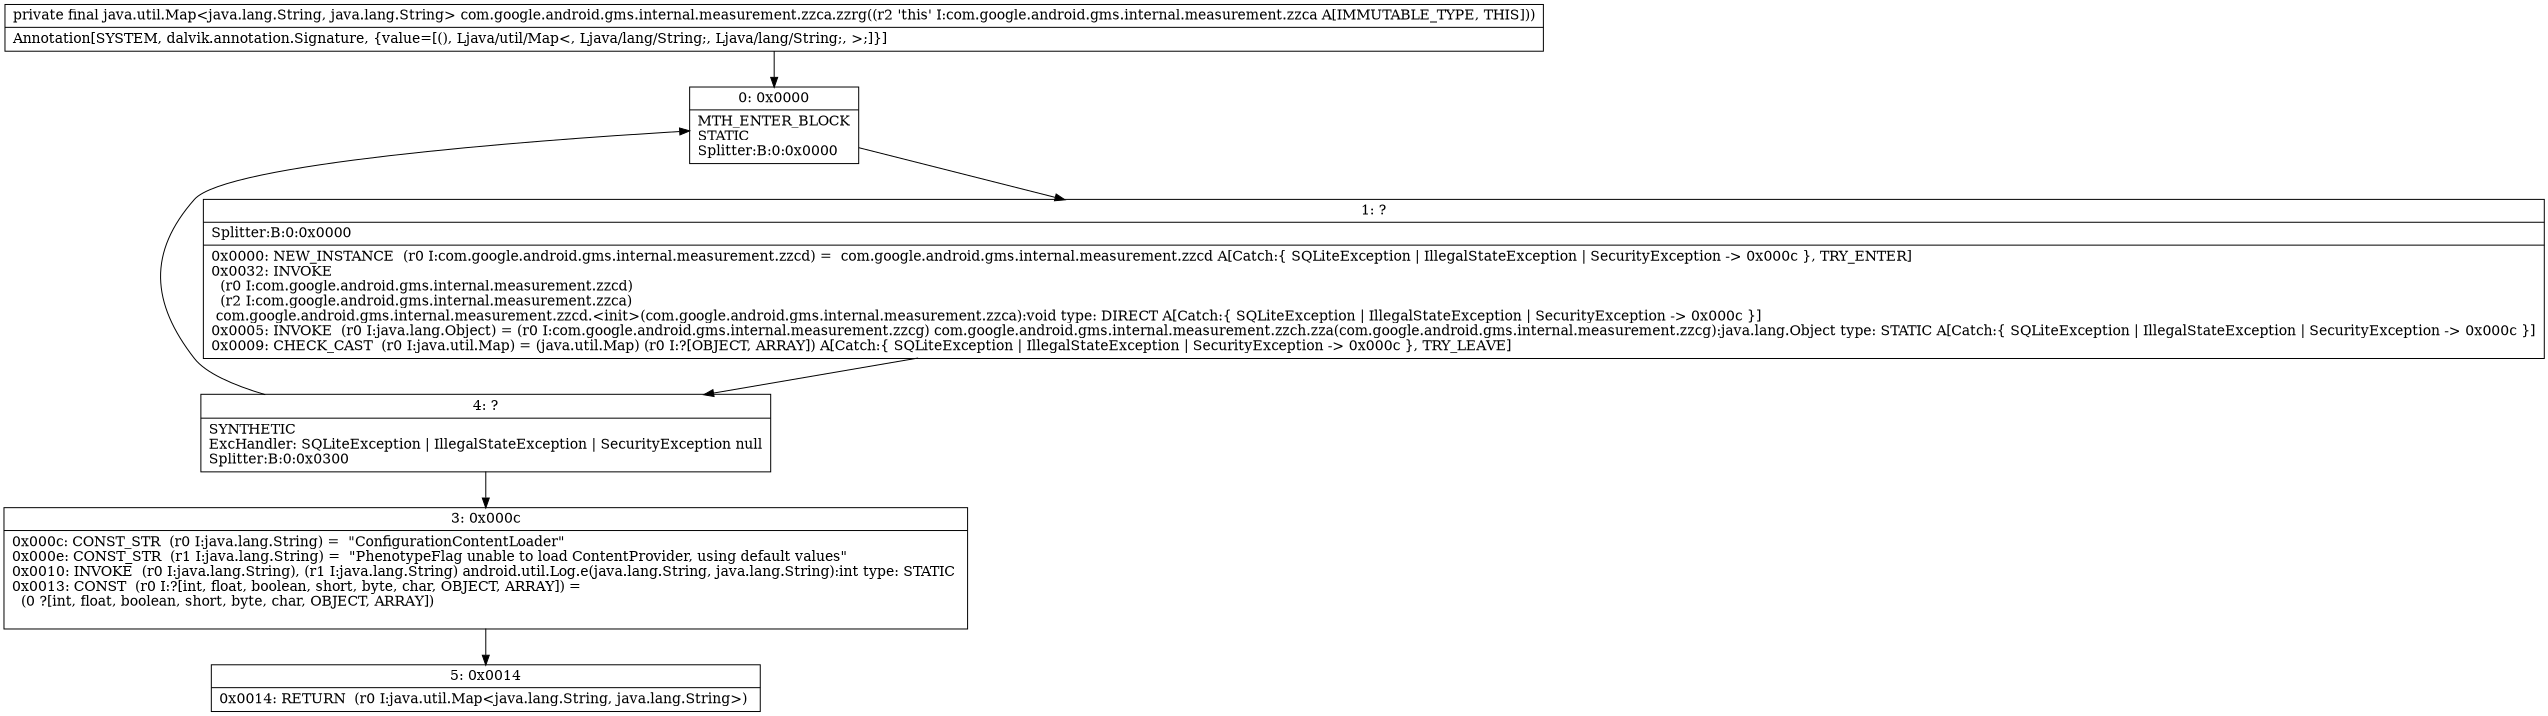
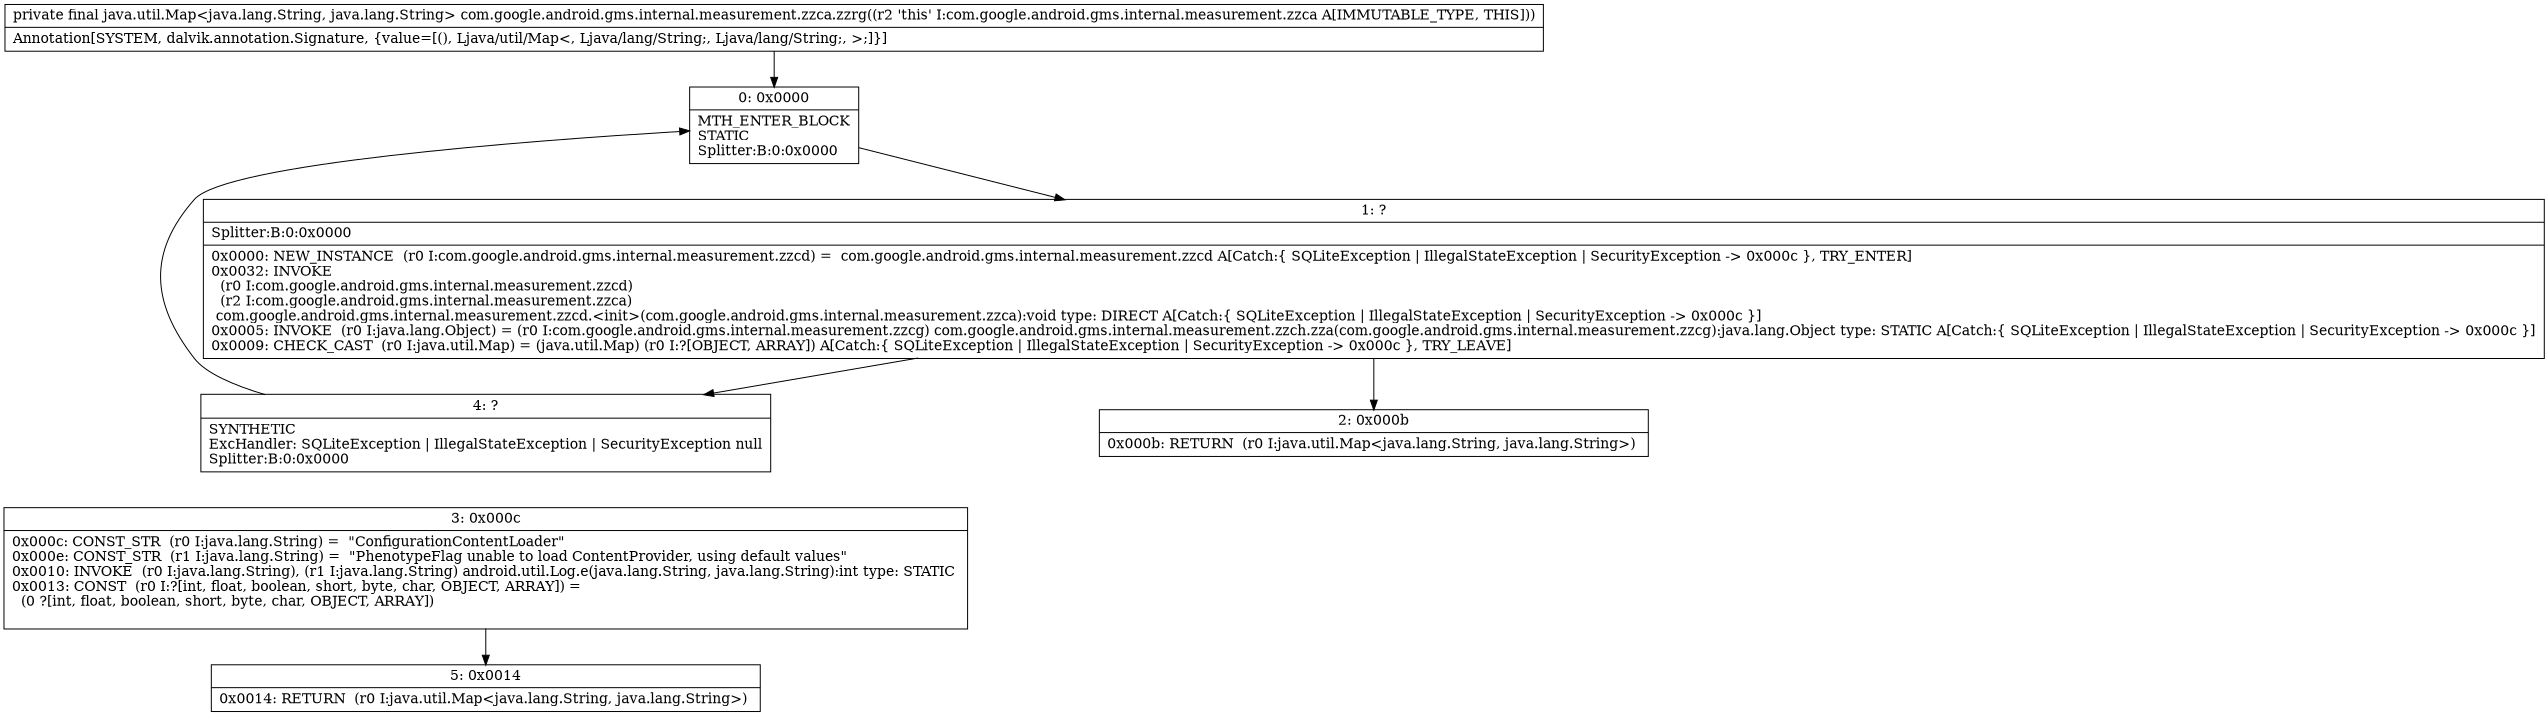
node "2: 0x000b": added
node "4: ?": text "Splitter:B:0:0x0300" -> "Splitter:B:0:0x0000"
edge "4: ?" -> "3: 0x000c": removed
